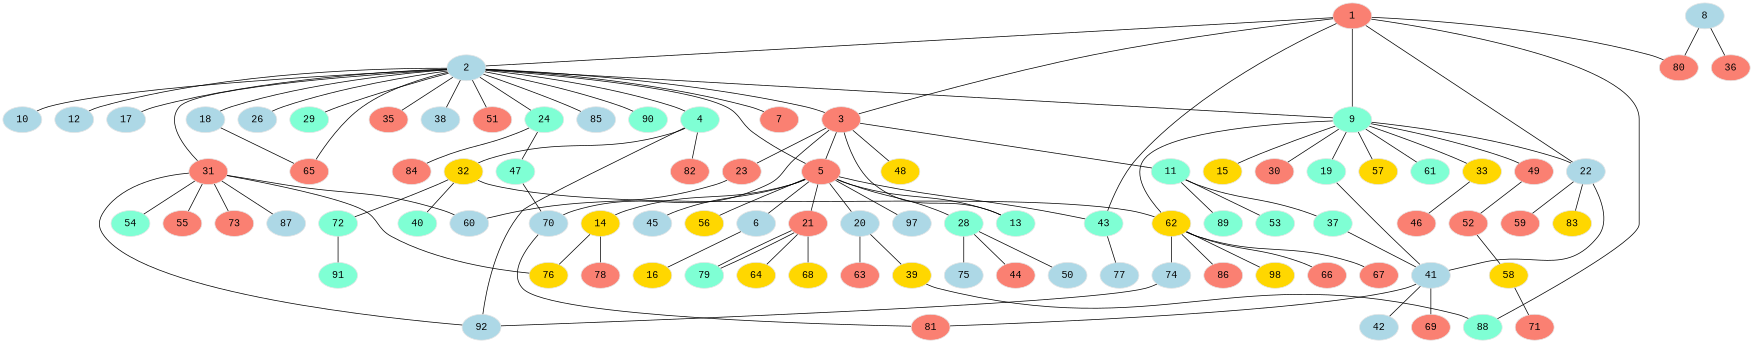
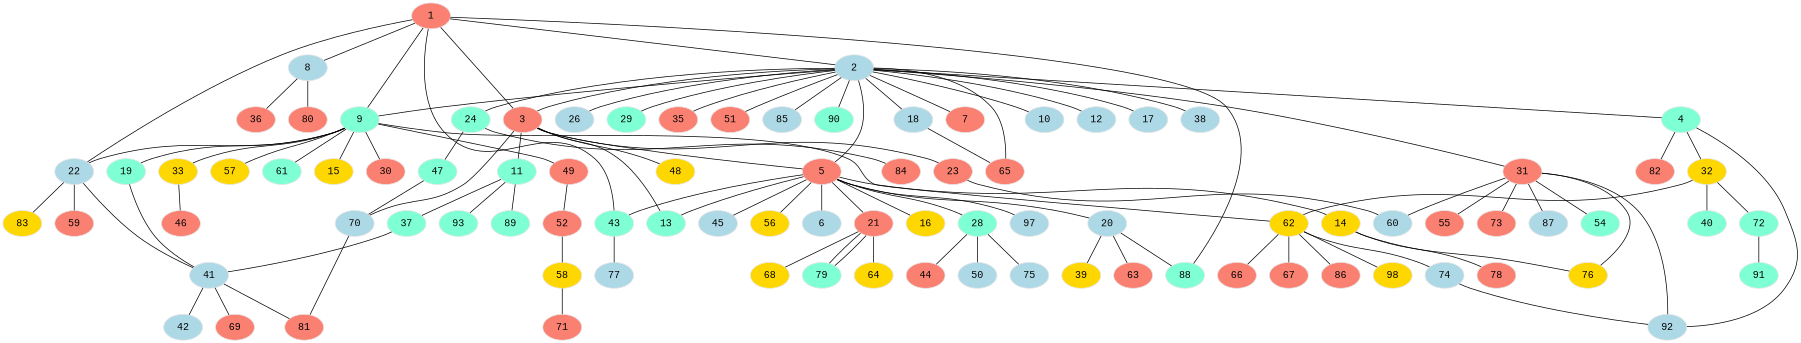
edge "1" -- "80": now "1" -- "8"
node "53": label "53" -> "93"
edge "6" -- "16": now "5" -- "16"
edge "39" -- "88": now "20" -- "88"
